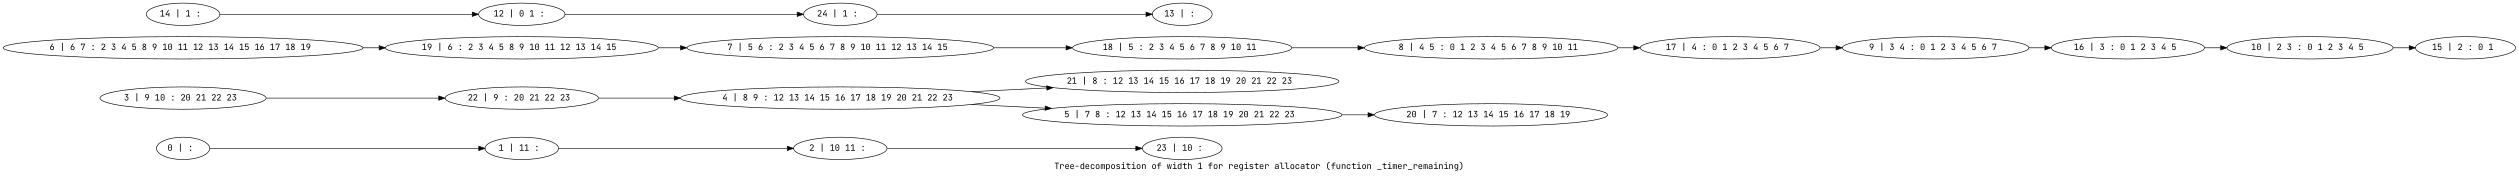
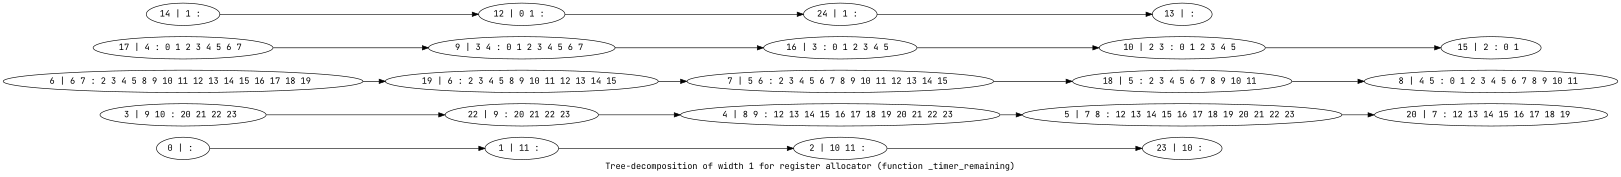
edge "8 | 4 5 : 0 1 2 3 4 5 6 7 8 9 10 11" -> "17 | 4 : 0 1 2 3 4 5 6 7": removed
node "21 | 8 : 12 13 14 15 16 17 18 19 20 21 22 23": removed
